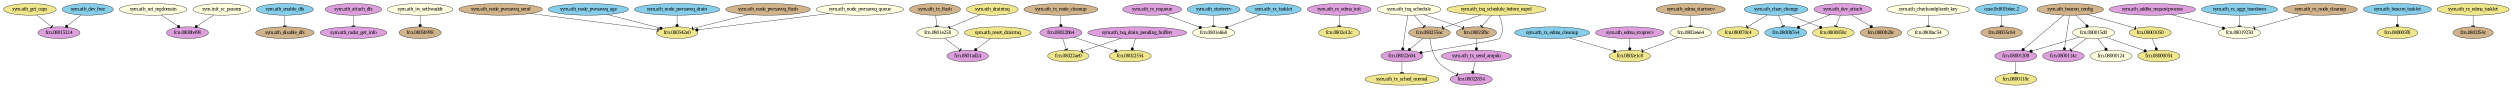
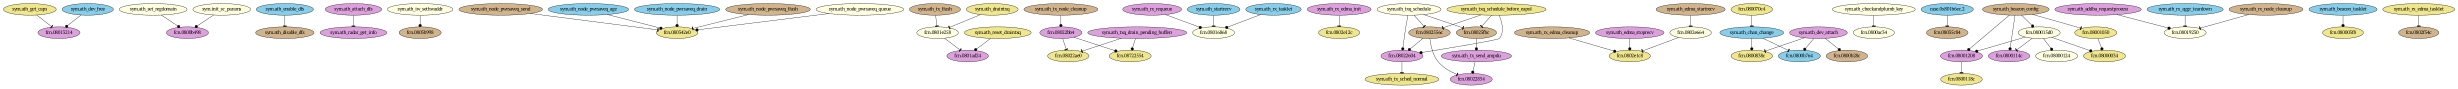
edge "sym.ath_chan_change" -> "fcn.080070c4": reversed
node "sym.ath_rx_edma_cleanup": fillcolor skyblue -> tan
node "fcn.08022554": label "fcn.08022554" -> "fcn.08722554"
